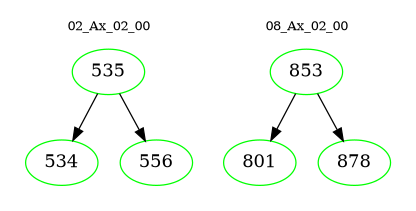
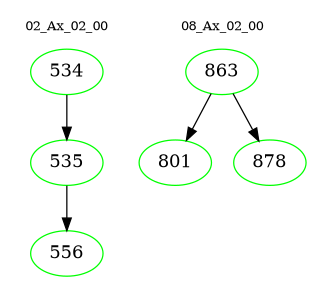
node "853": label "853" -> "863"
edge "535" -> "534": reversed
